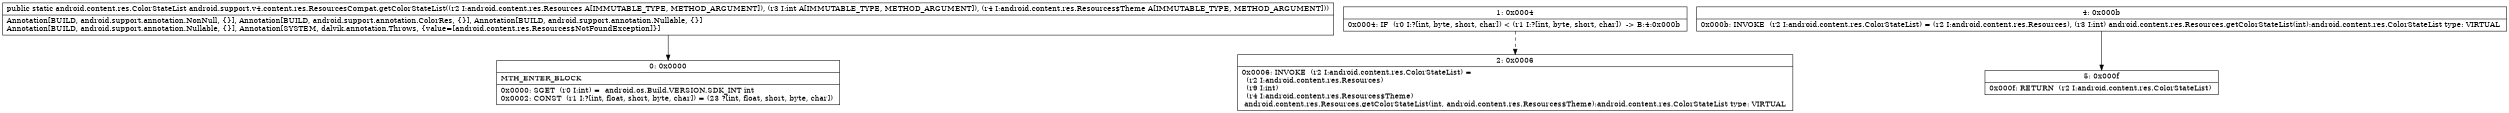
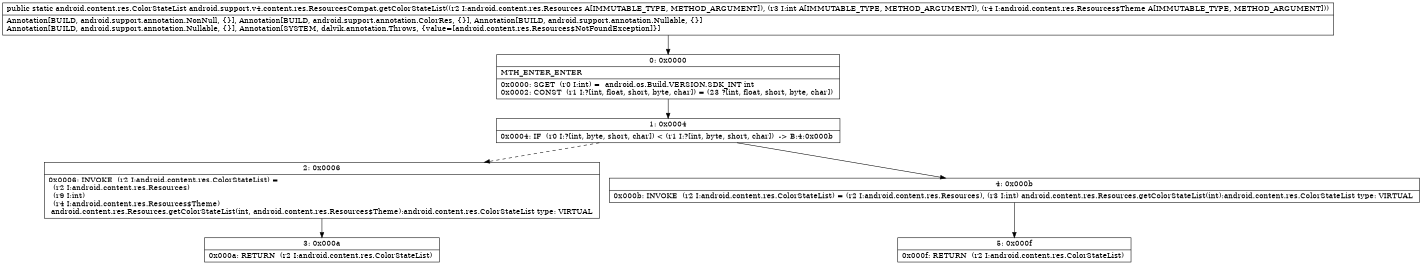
node "0: 0x0000": text "MTH_ENTER_BLOCK" -> "MTH_ENTER_ENTER"
edge "0: 0x0000" -> "1: 0x0004": added
edge "1: 0x0004" -> "4: 0x000b": added
node "3: 0x000a": added
